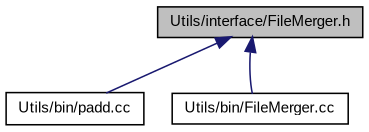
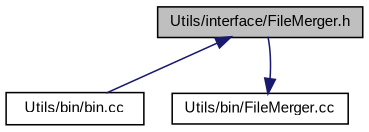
edge "Utils/bin/FileMerger.cc" -> "Utils/interface/FileMerger.h": reversed
node "Utils/bin/padd.cc": label "Utils/bin/padd.cc" -> "Utils/bin/bin.cc"
